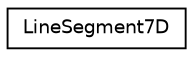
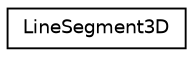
node "LineSegment7D": label "LineSegment7D" -> "LineSegment3D"
